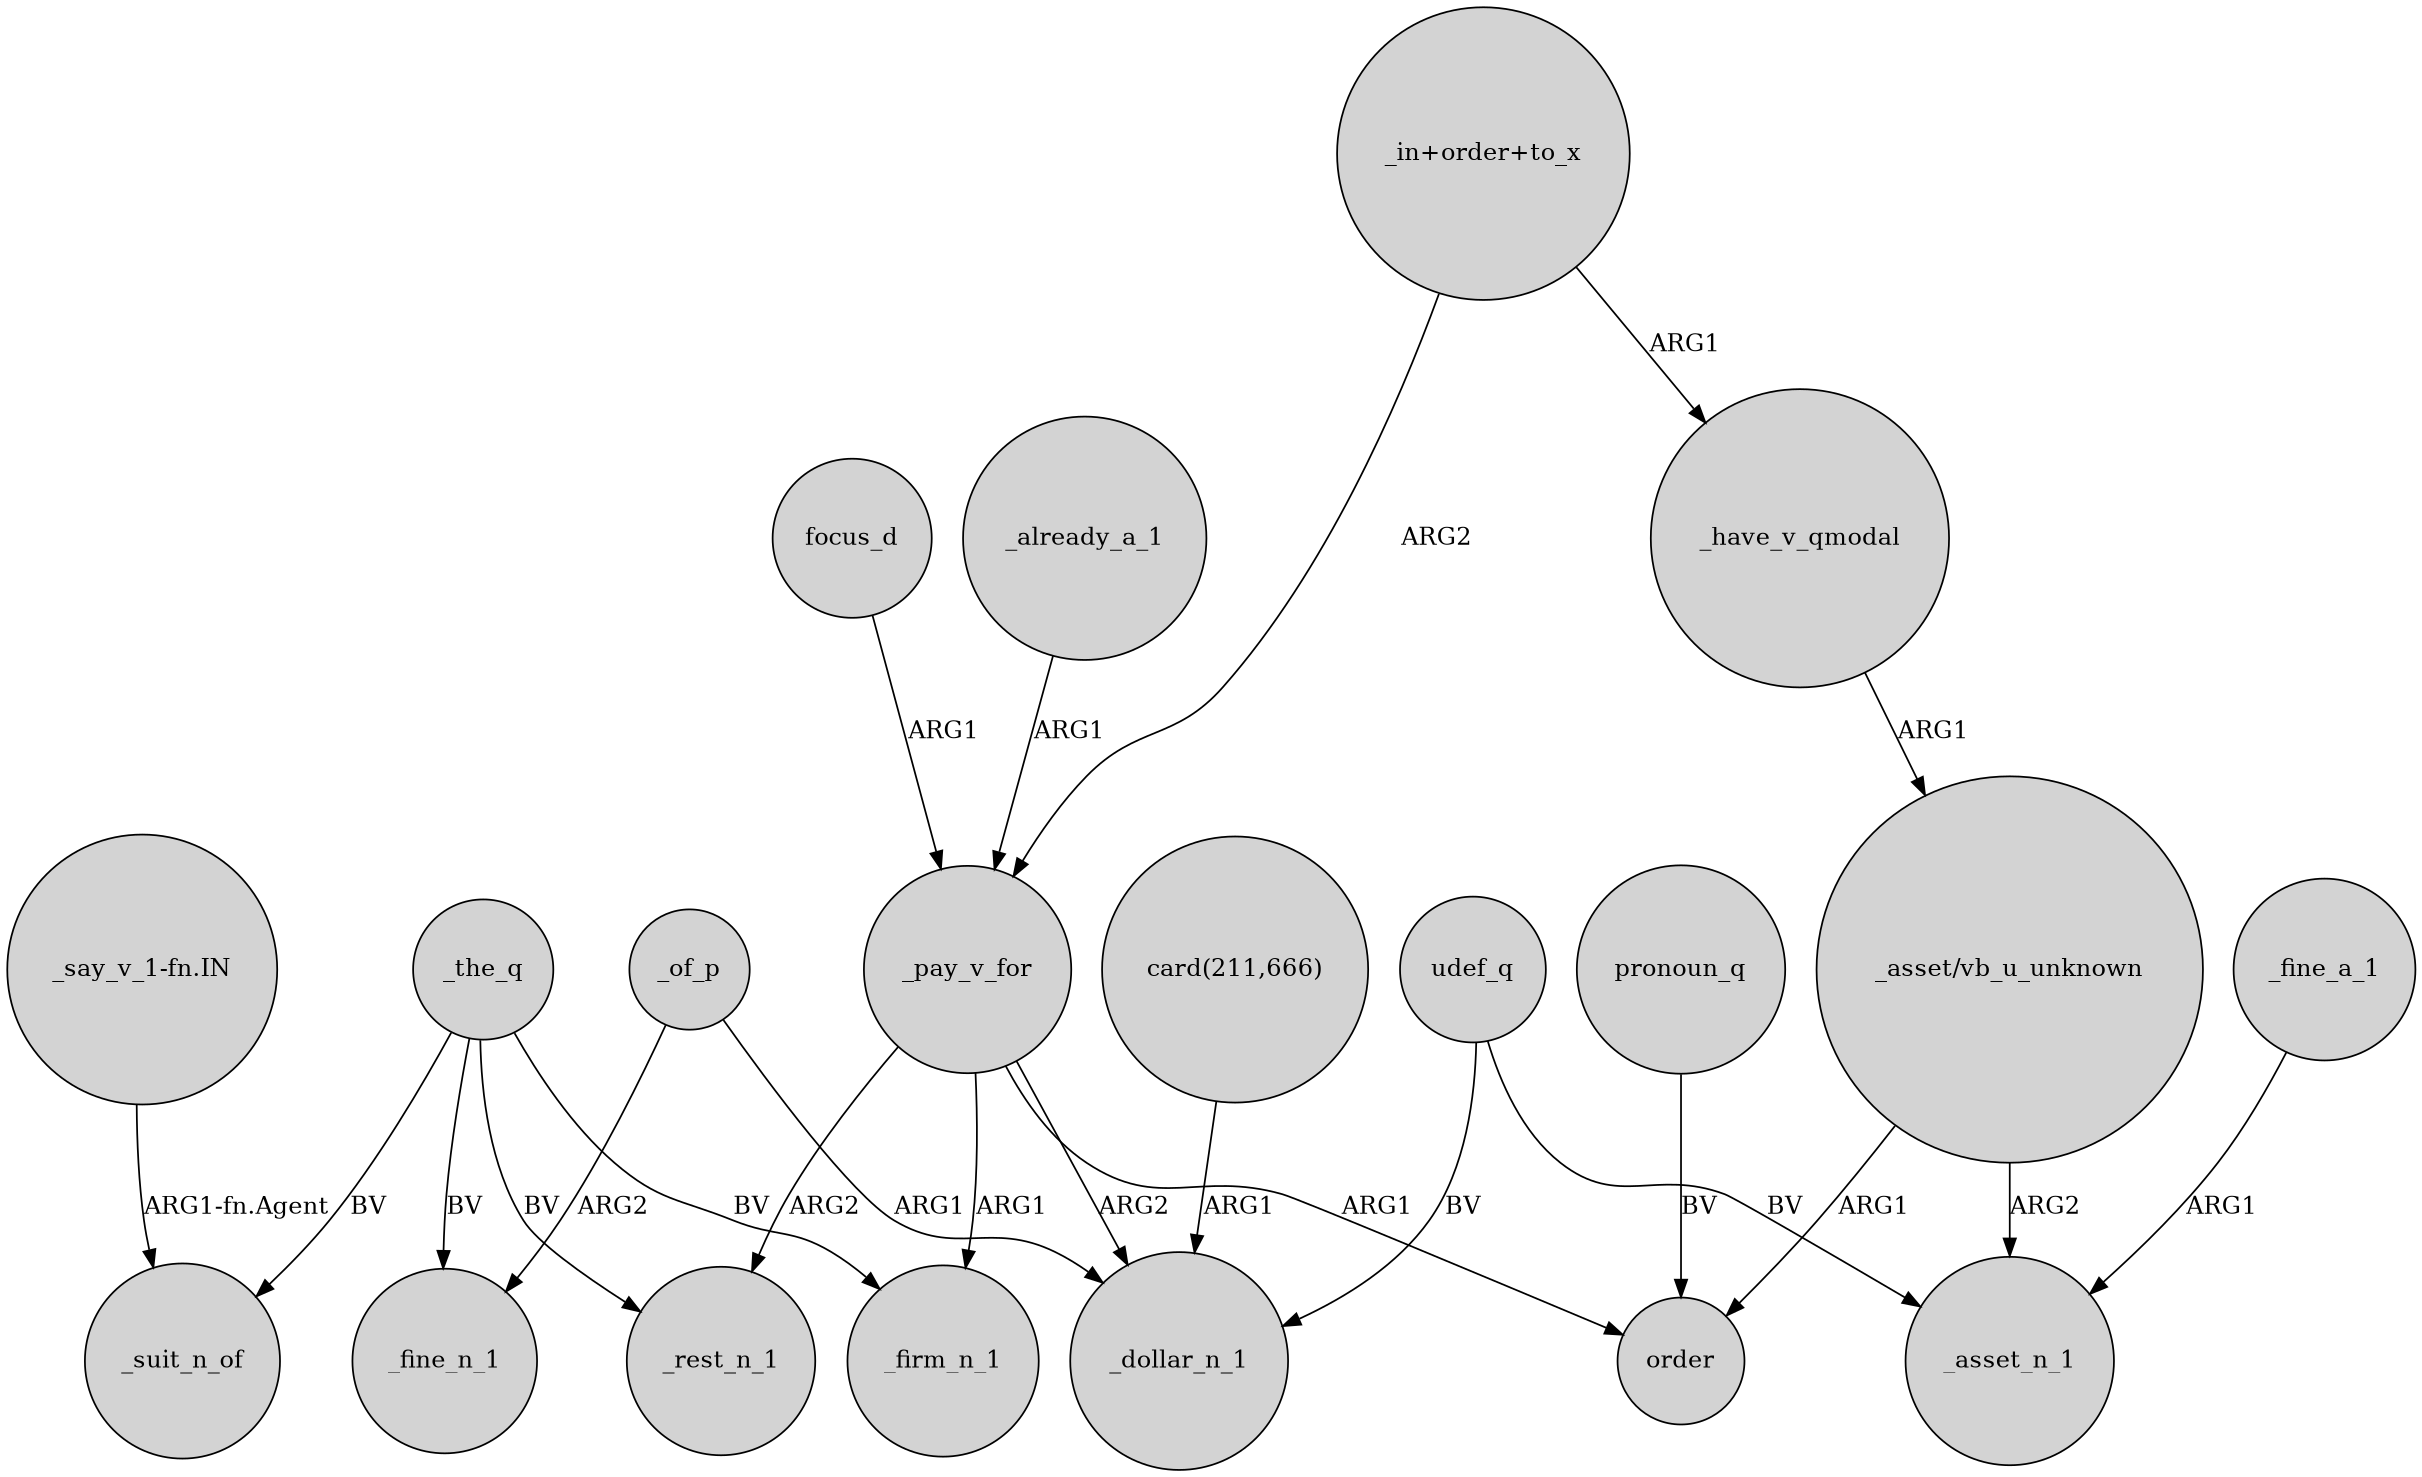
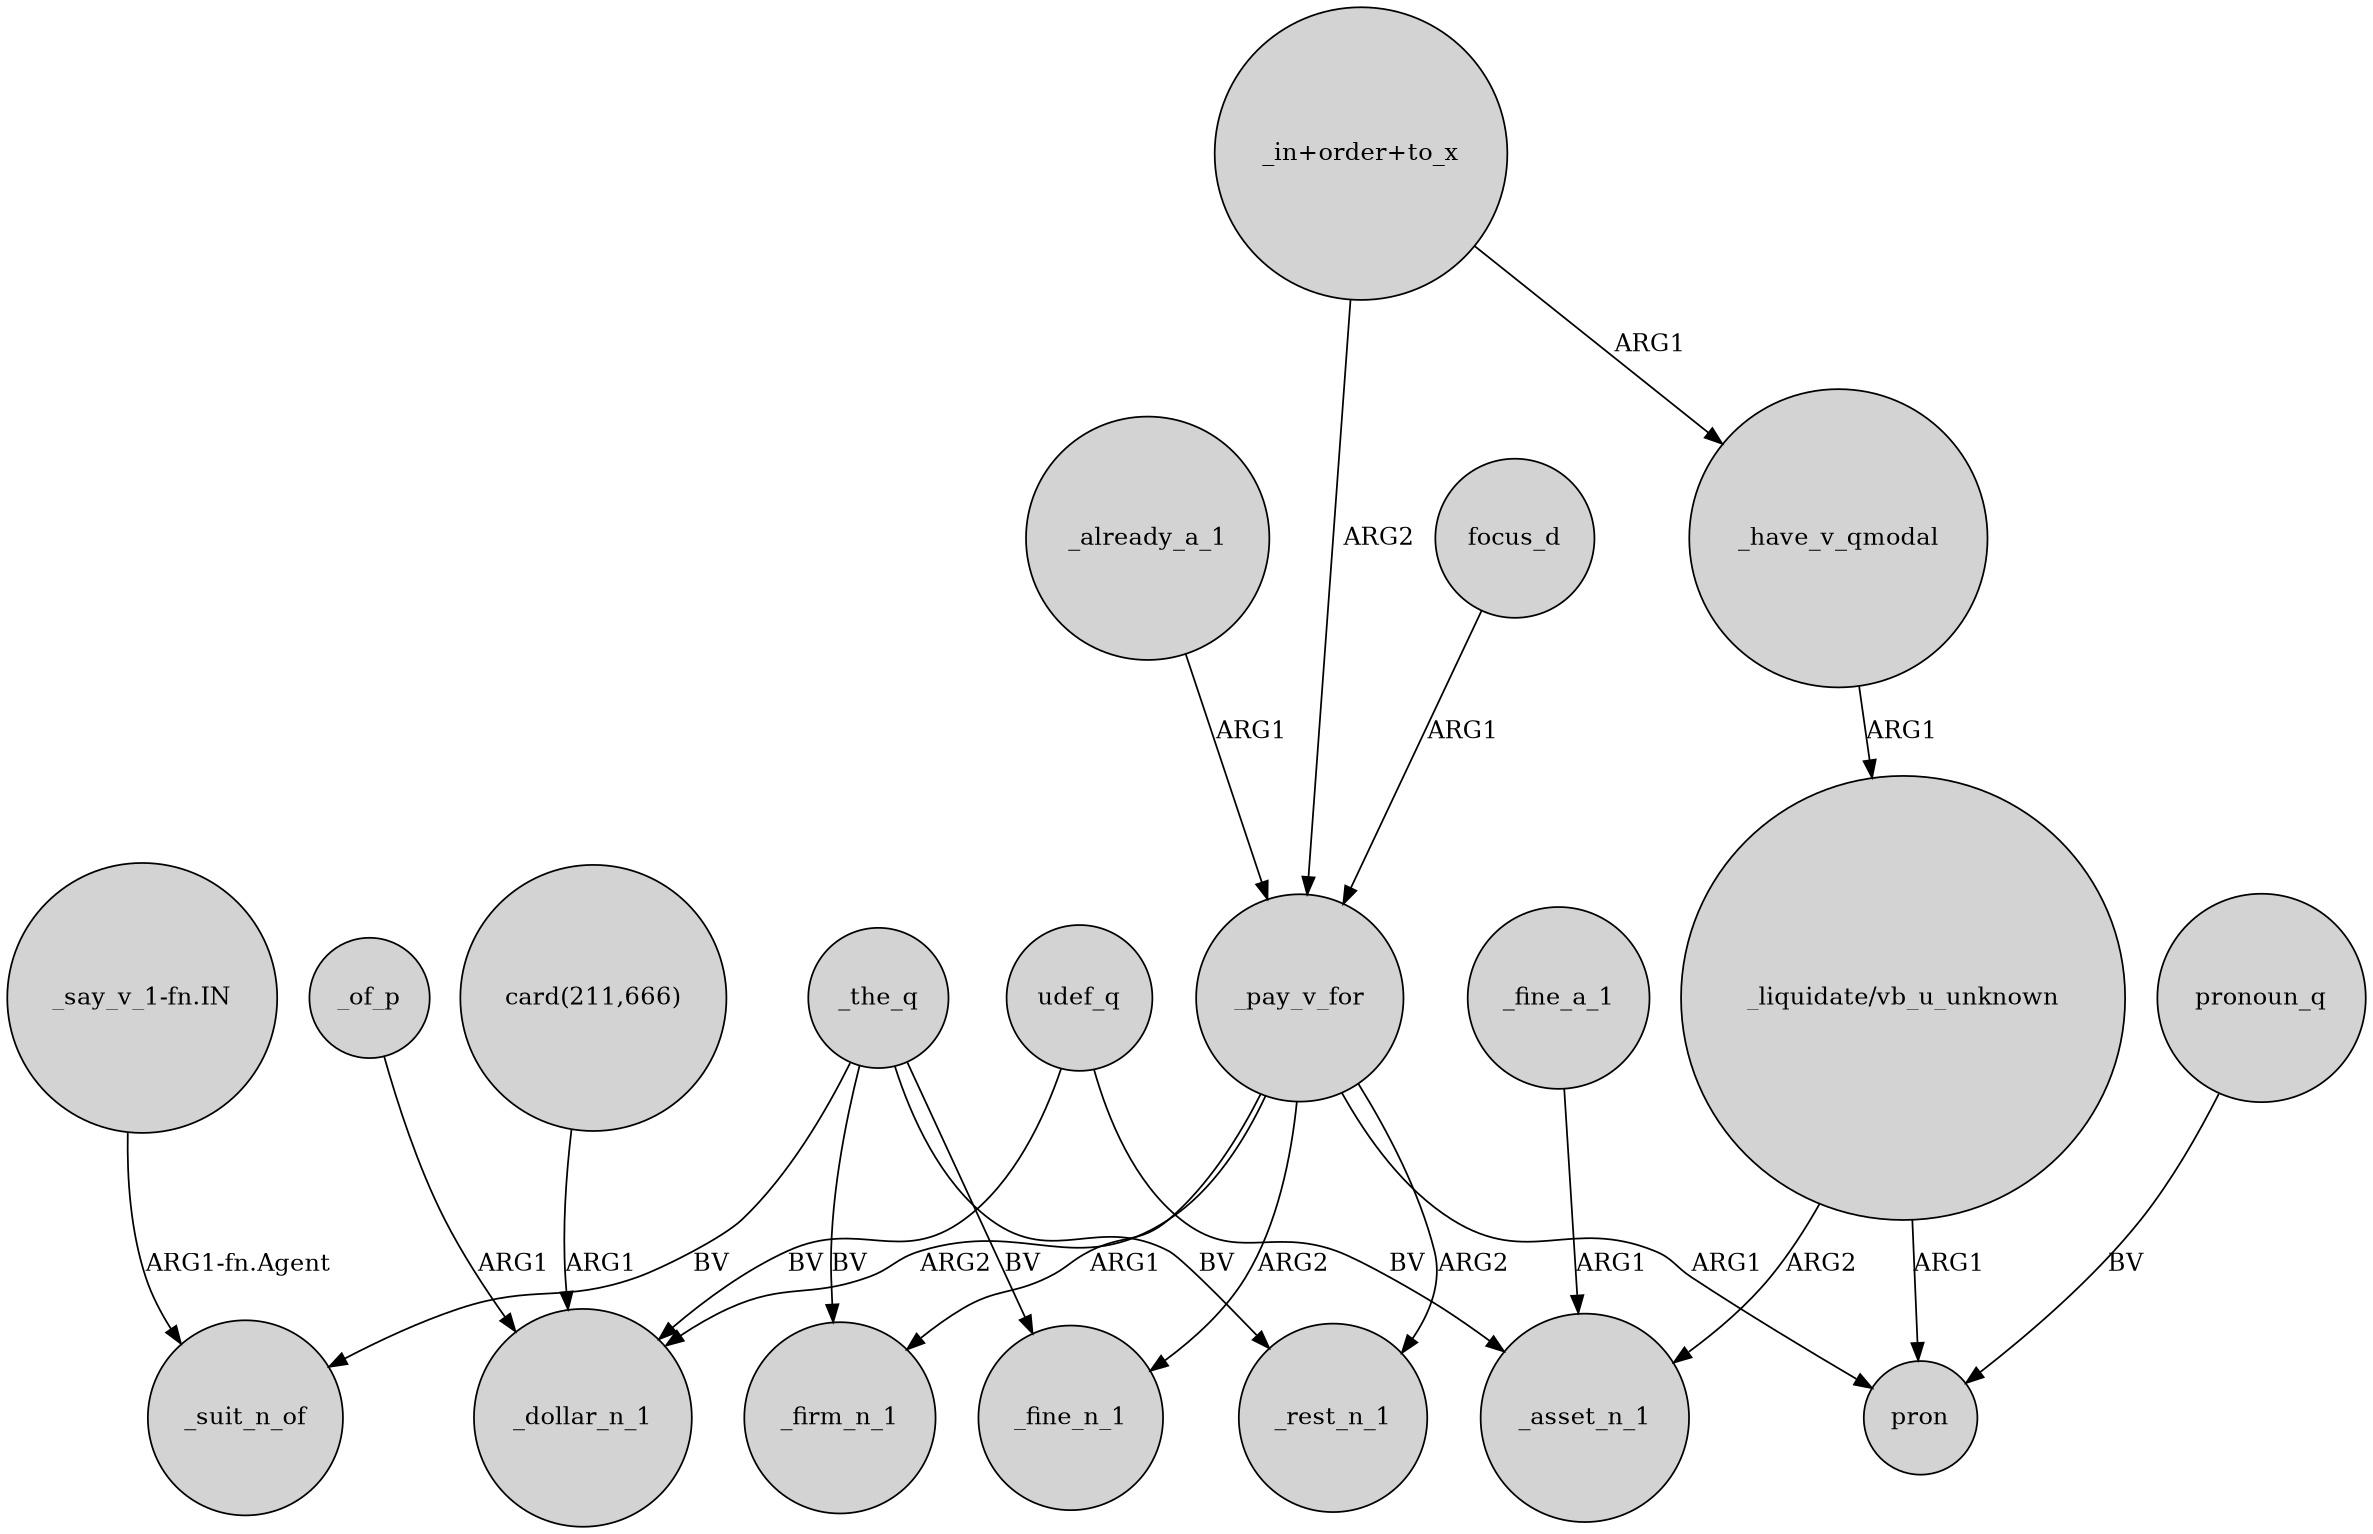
node "_asset/vb_u_unknown": label "_asset/vb_u_unknown" -> "_liquidate/vb_u_unknown"
edge "_of_p" -> "_fine_n_1": now "_pay_v_for" -> "_fine_n_1"
node "order": label "order" -> "pron"
